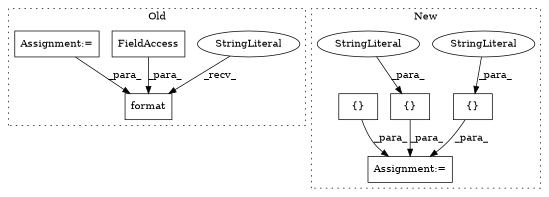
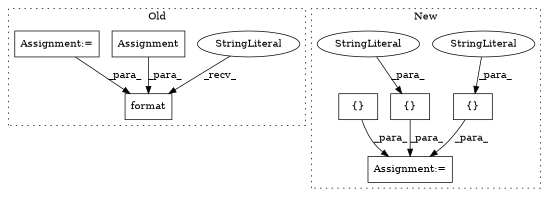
node "FieldAccess": label "FieldAccess" -> "Assignment"
